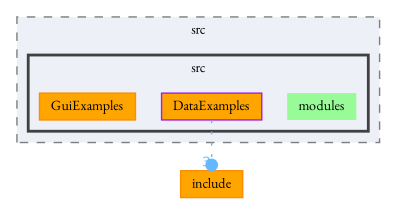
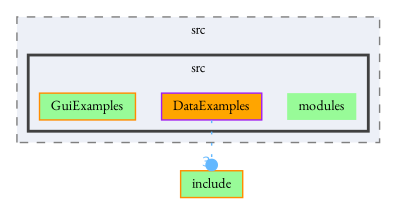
node "GuiExamples": fillcolor orange -> palegreen
node "include": fillcolor orange -> palegreen
